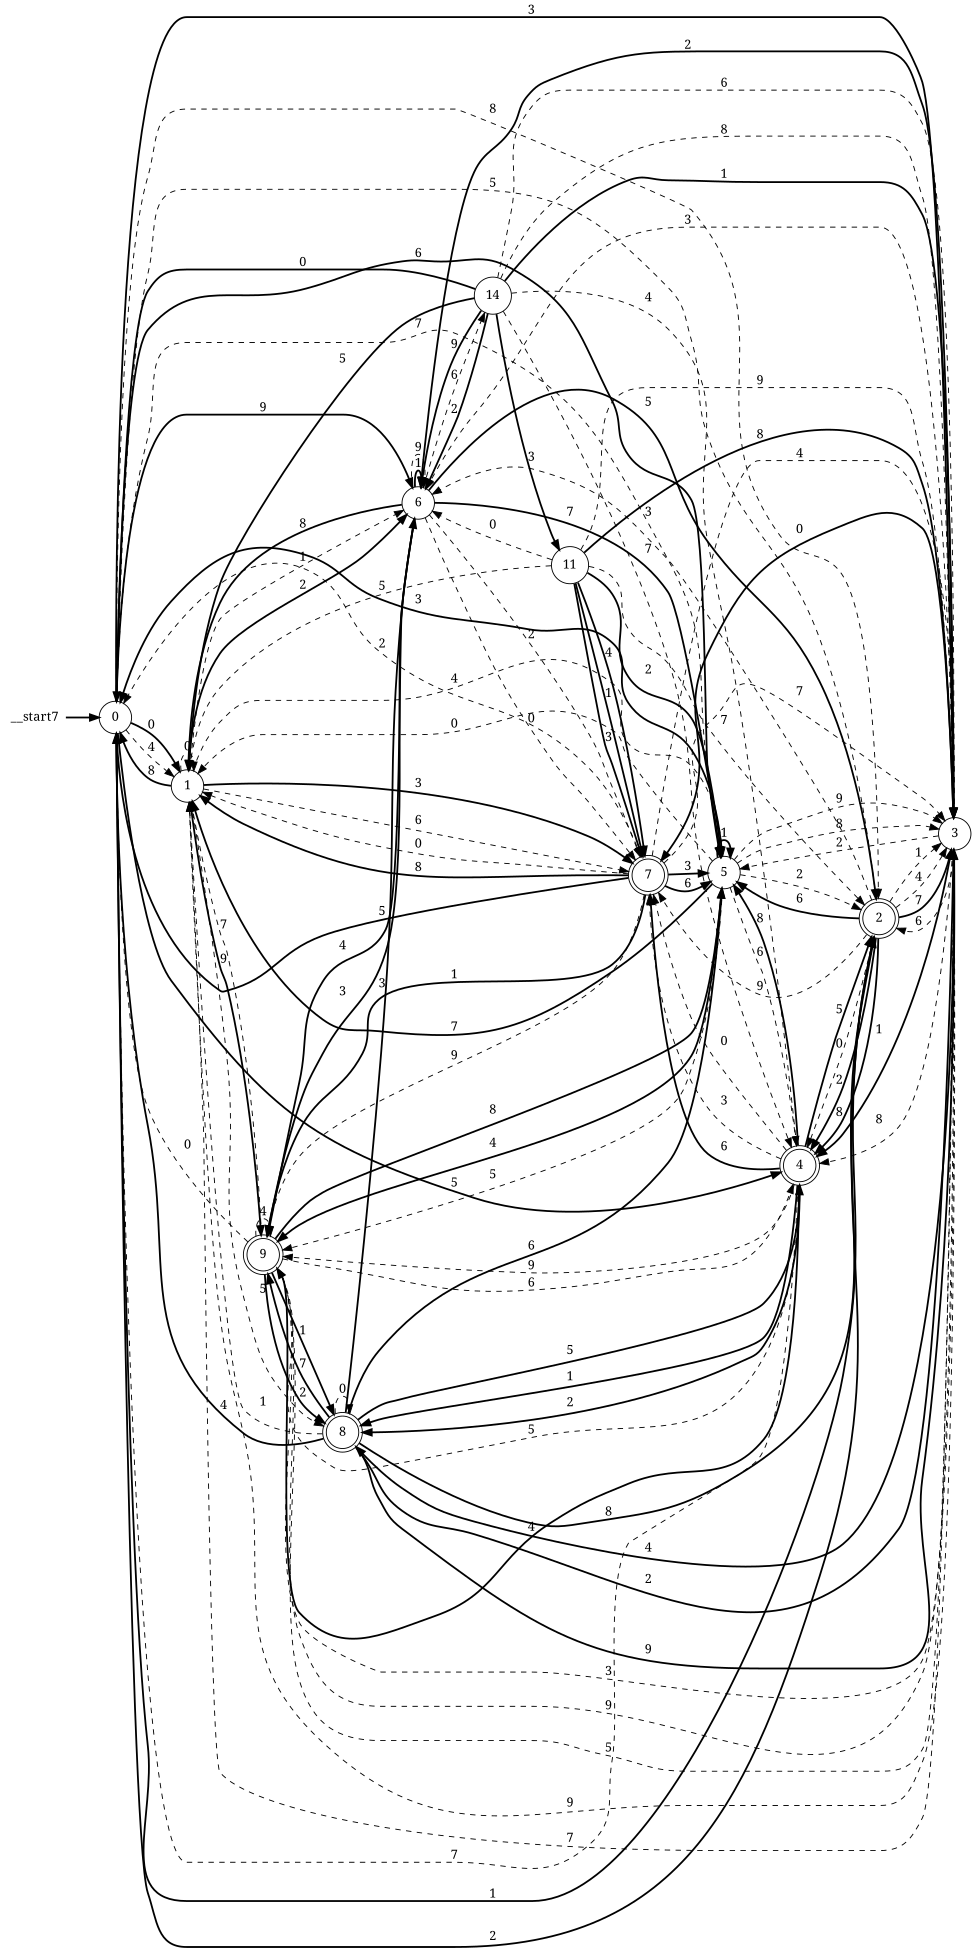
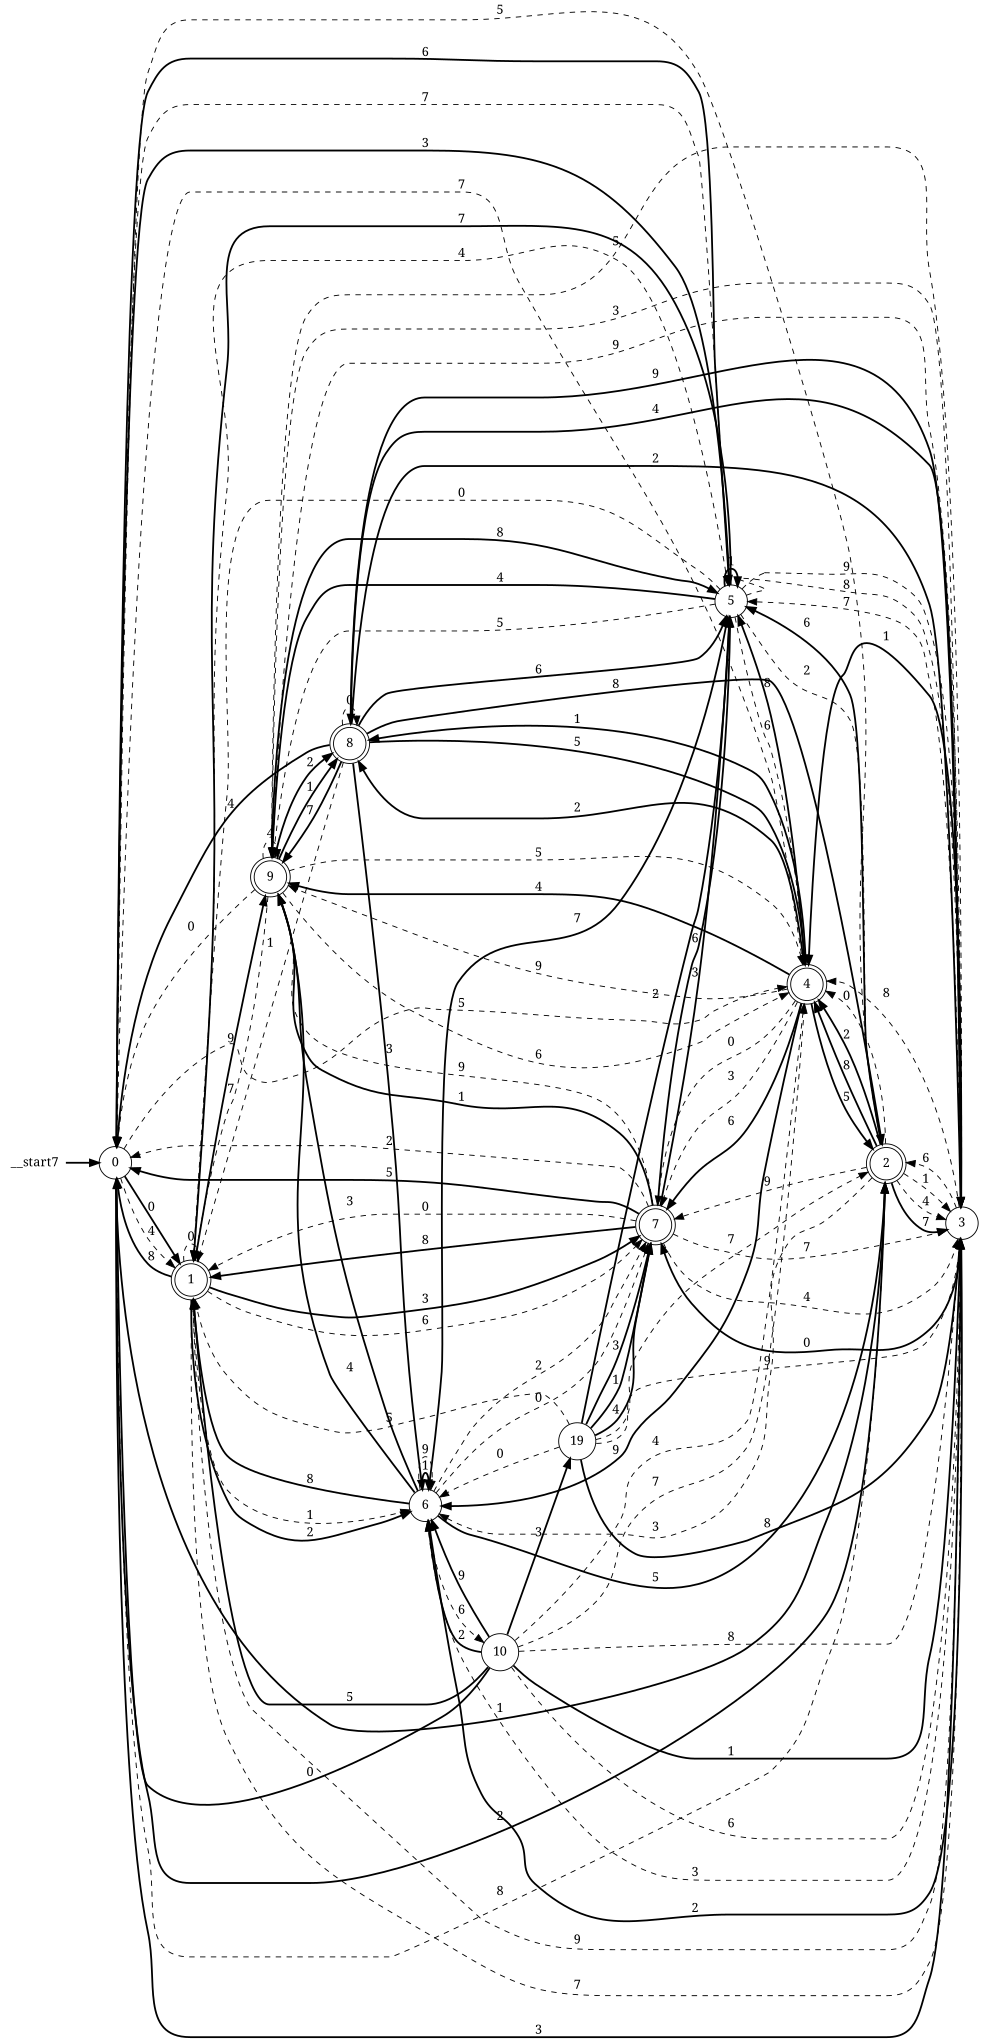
node "14": label "14" -> "10"
edge "0" -> "6": now "4" -> "6"
node "11": label "11" -> "19"
node "1": shape circle -> doublecircle
edge "3" -> "5": label "2" -> "7"
edge "1" -> "8": removed, label "5"
edge "0" -> "4": style bold -> dashed
